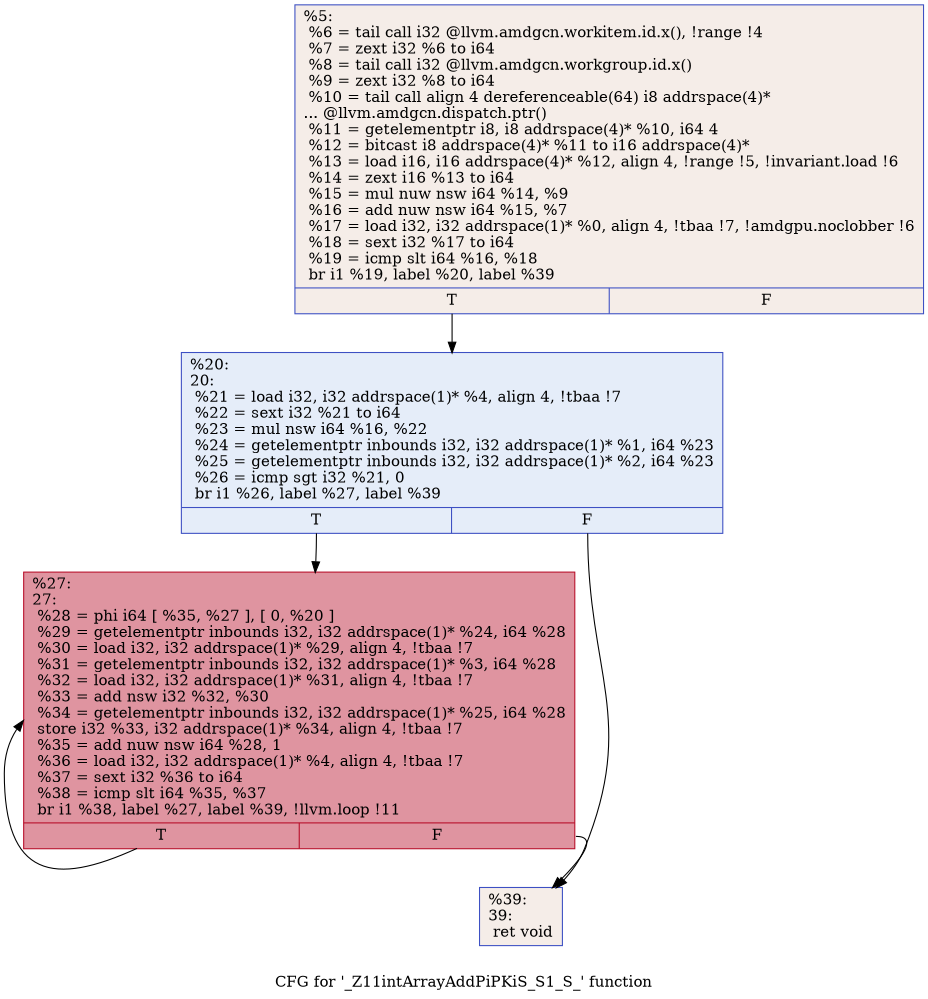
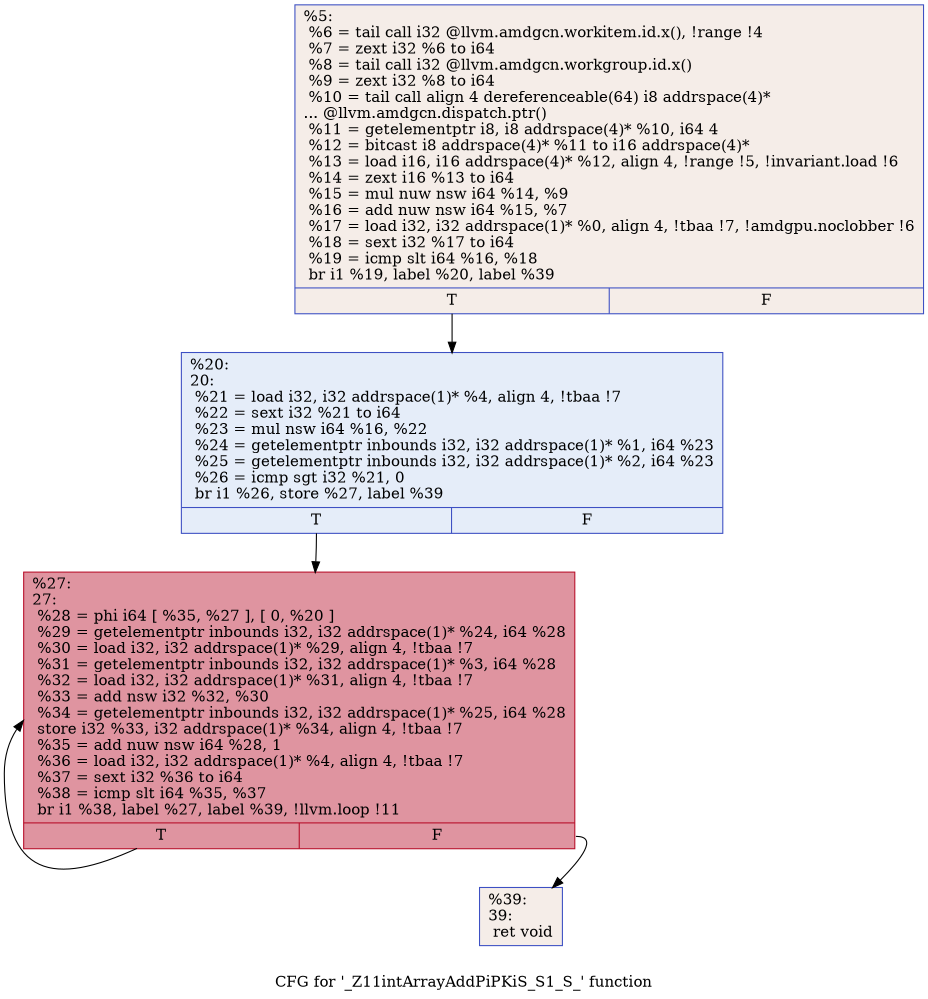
node "%20:": text "br i1 %26, label %27, label %39" -> "br i1 %26, store %27, label %39"
edge "%20:" -> "%39:": removed
